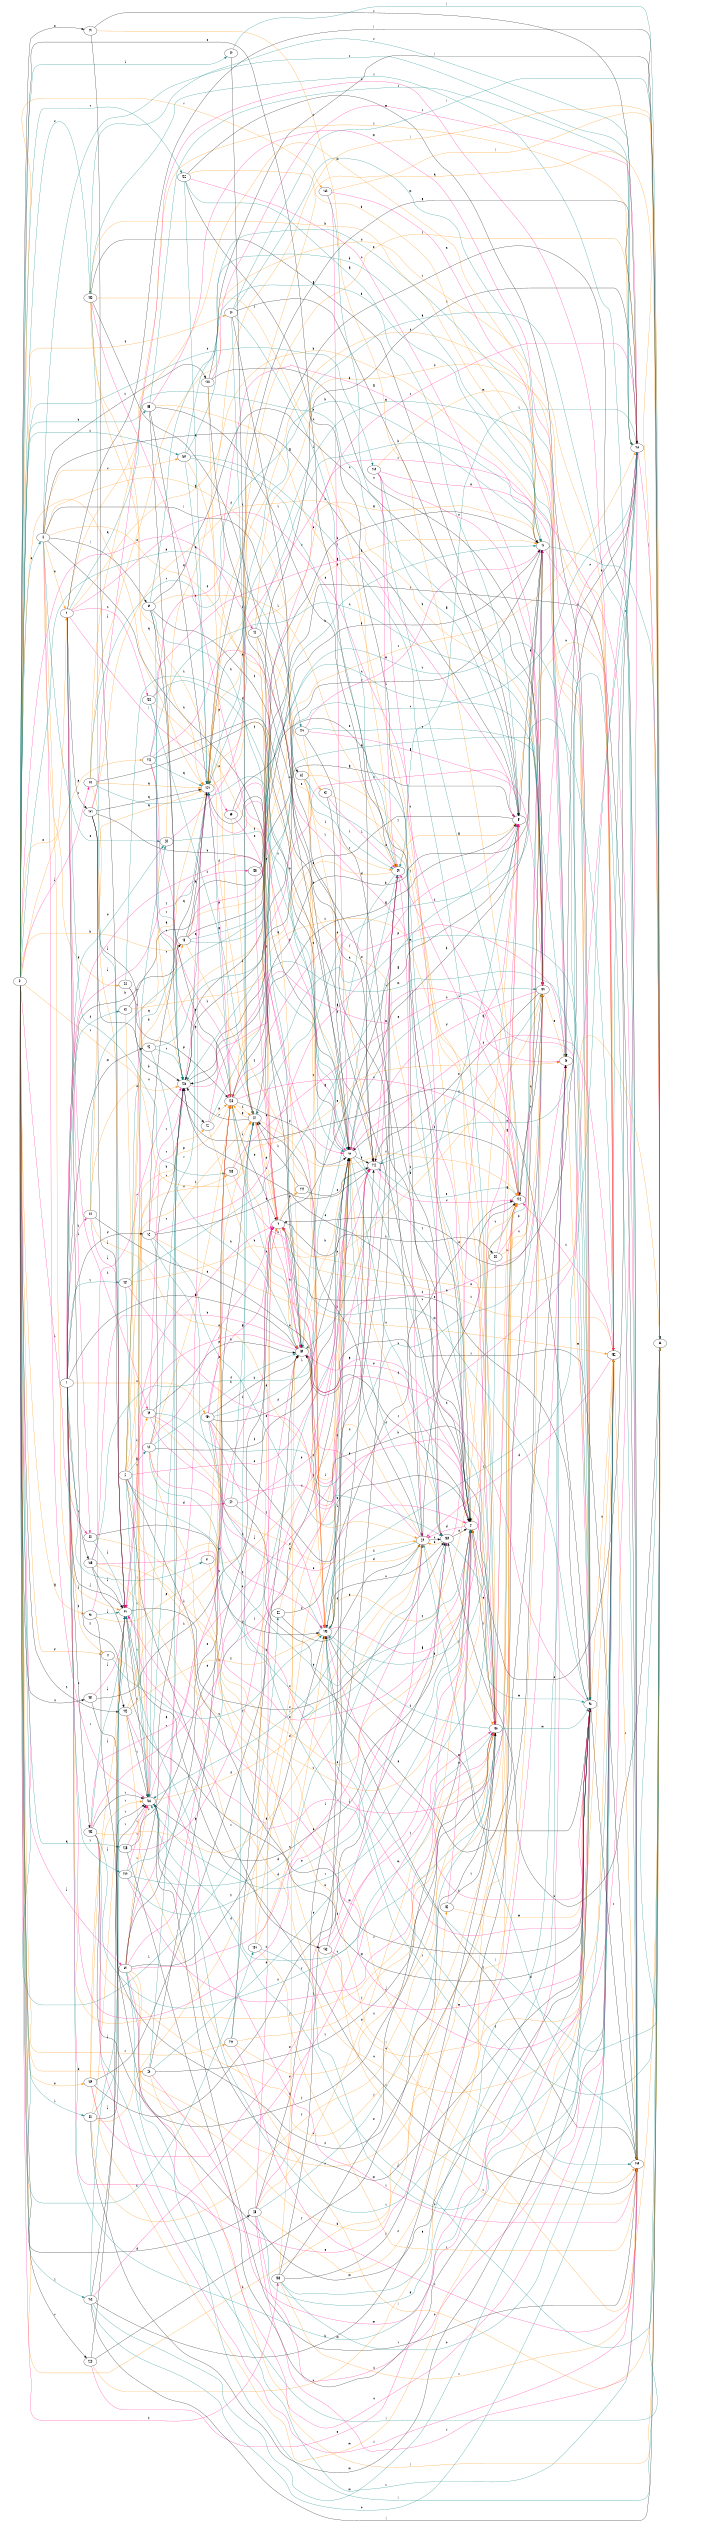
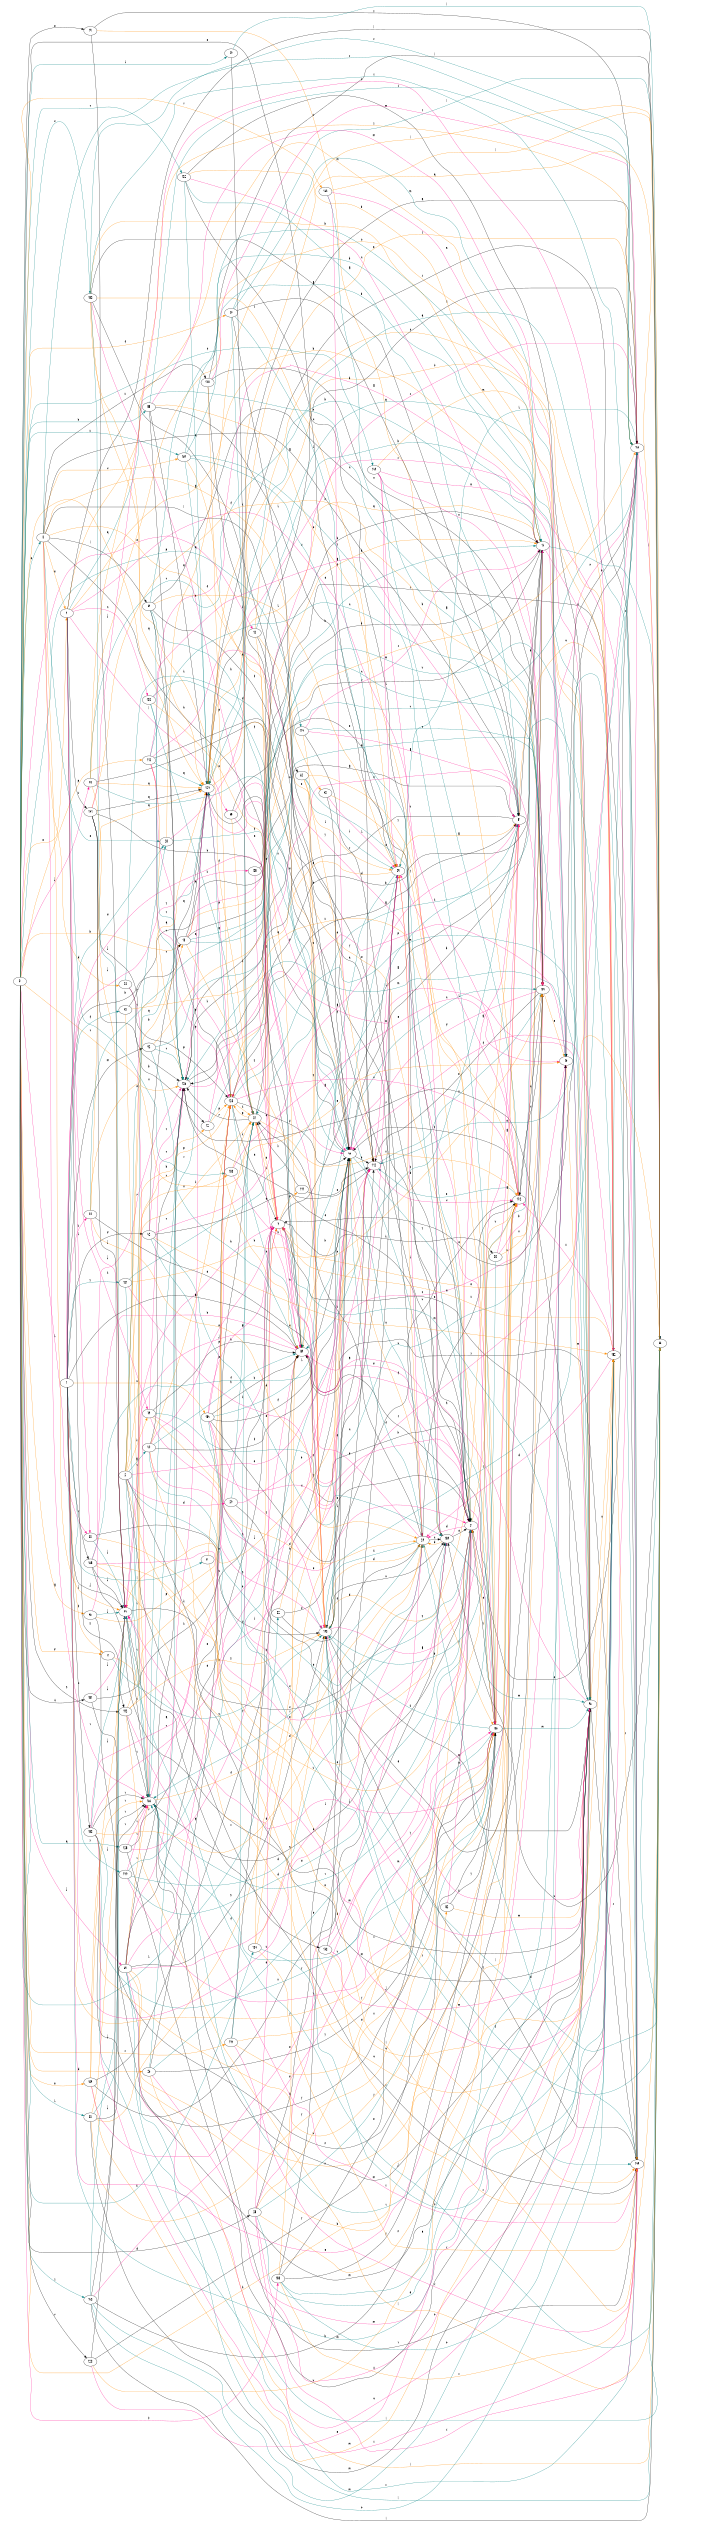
edge "29" -> "120": now "29" -> "89"
